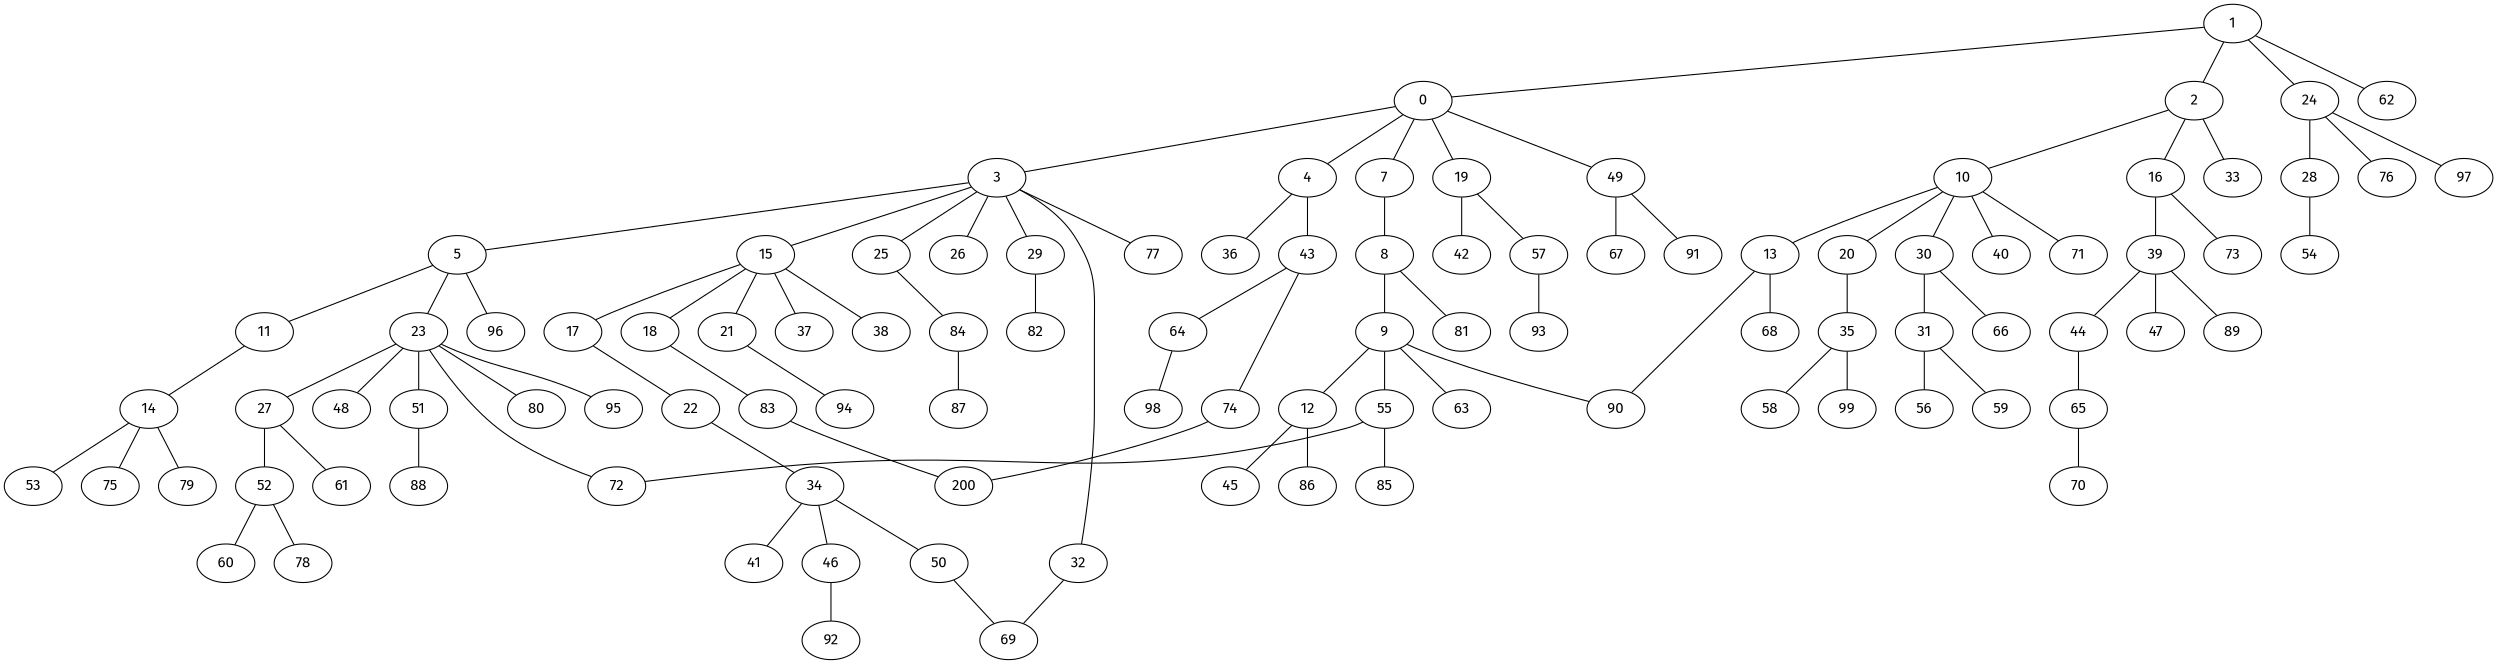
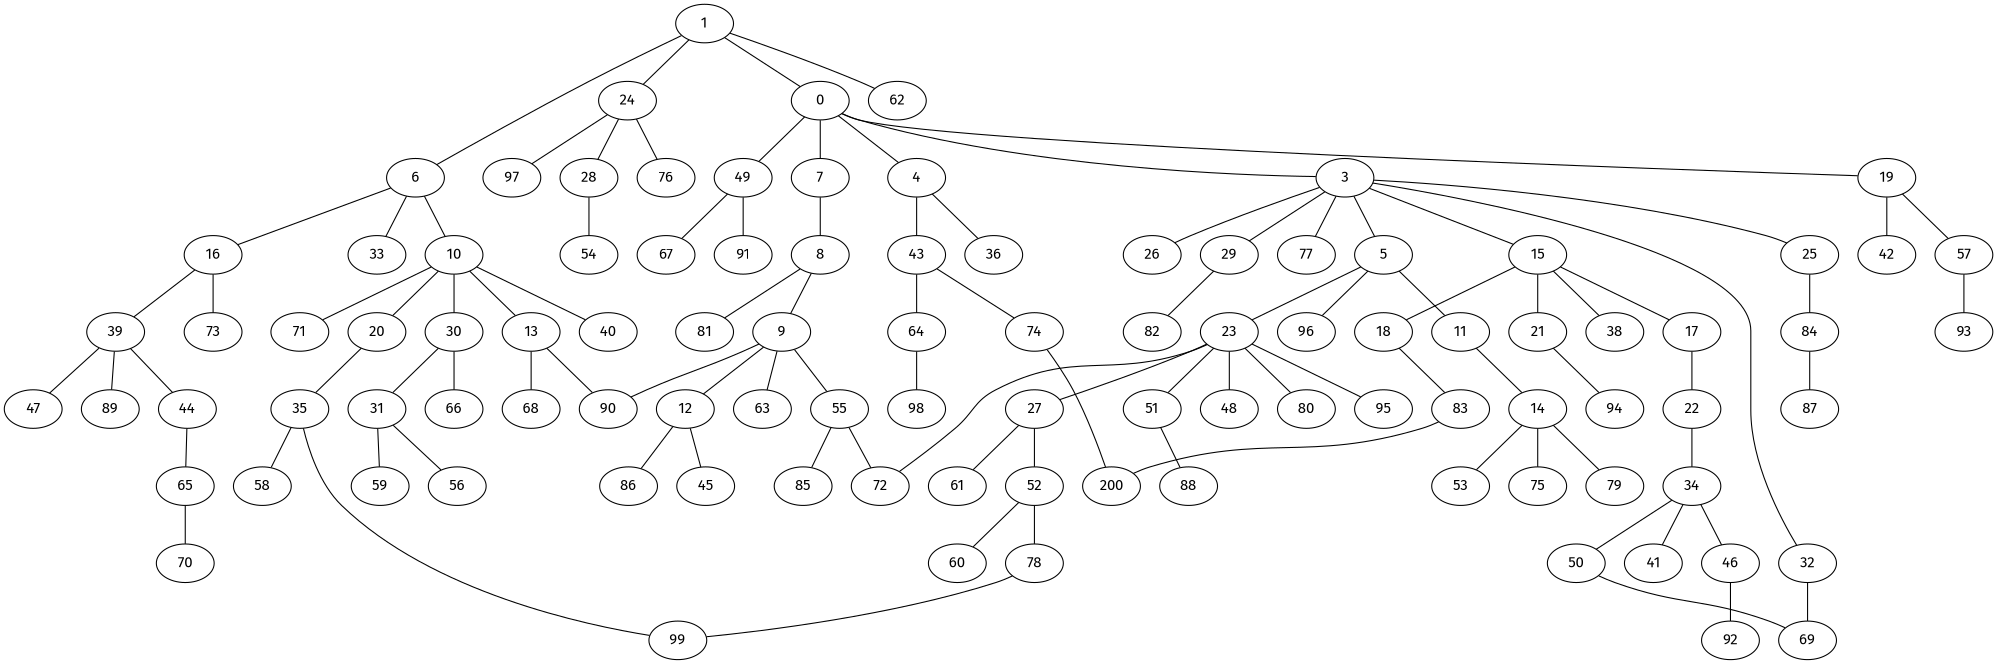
node "2": label "2" -> "6"
node "37": removed
edge "78" -- "99": added
